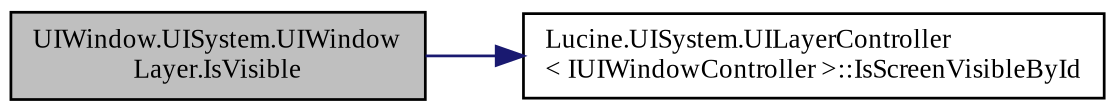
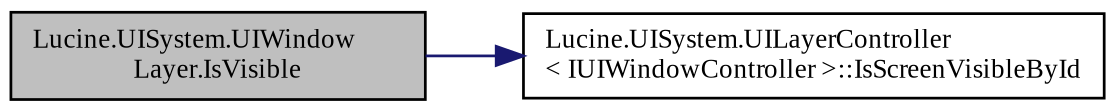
node "UIWindow.UISystem.UIWindow Layer.IsVisible": label "UIWindow.UISystem.UIWindow Layer.IsVisible" -> "Lucine.UISystem.UIWindow Layer.IsVisible"
